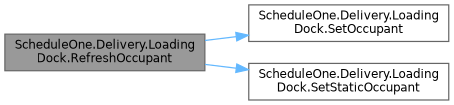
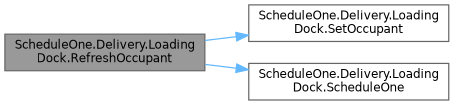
node "ScheduleOne.Delivery.Loading Dock.SetStaticOccupant": label "ScheduleOne.Delivery.Loading Dock.SetStaticOccupant" -> "ScheduleOne.Delivery.Loading Dock.ScheduleOne"
